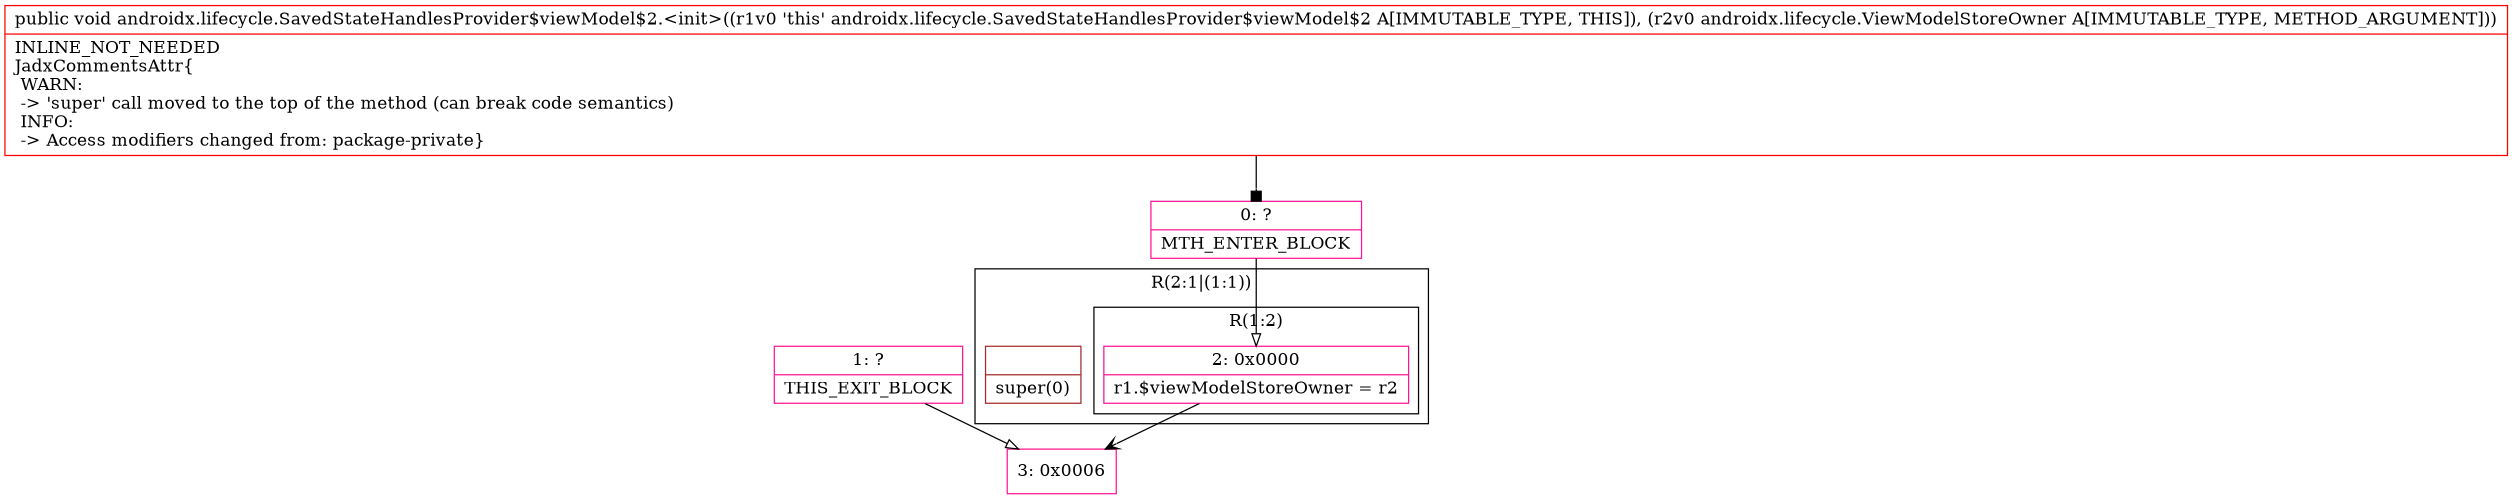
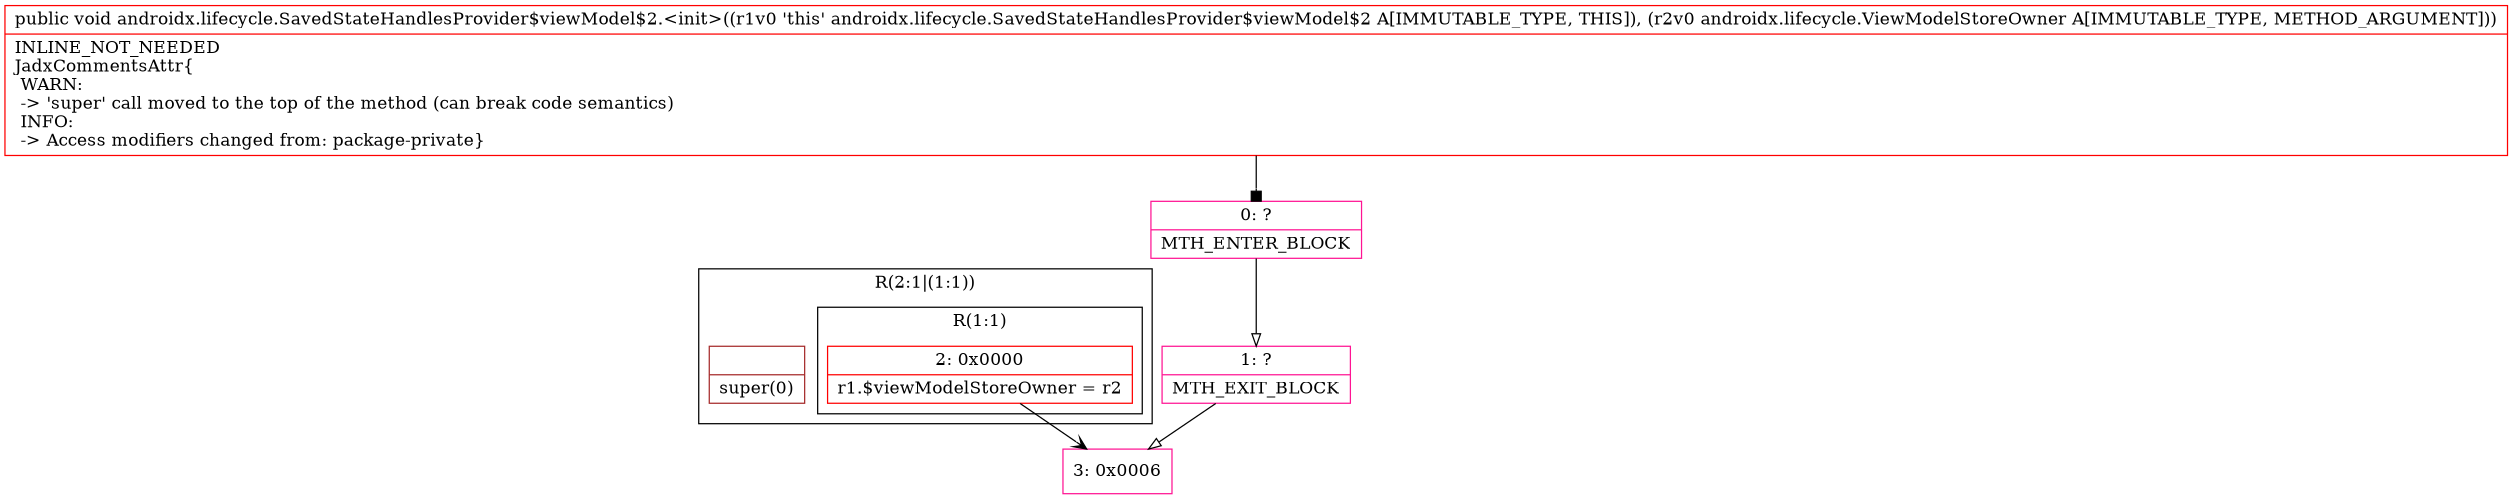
edge "0: ?" -> "2: 0x0000": now "0: ?" -> "1: ?"
cluster "R(1:2)": label "R(1:2)" -> "R(1:1)"
node "2: 0x0000": color deeppink -> red
node "1: ?": text "THIS_EXIT_BLOCK" -> "MTH_EXIT_BLOCK"
